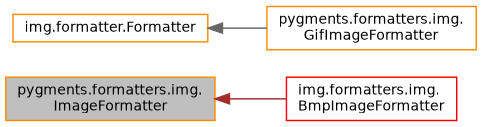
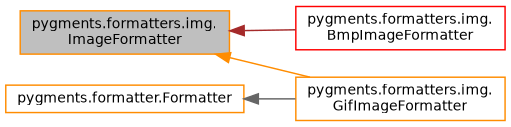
node "img.formatter.Formatter": label "img.formatter.Formatter" -> "pygments.formatter.Formatter"
edge "pygments.formatters.img. GifImageFormatter" -> "pygments.formatters.img. ImageFormatter": added
node "img.formatters.img. BmpImageFormatter": label "img.formatters.img. BmpImageFormatter" -> "pygments.formatters.img. BmpImageFormatter"
